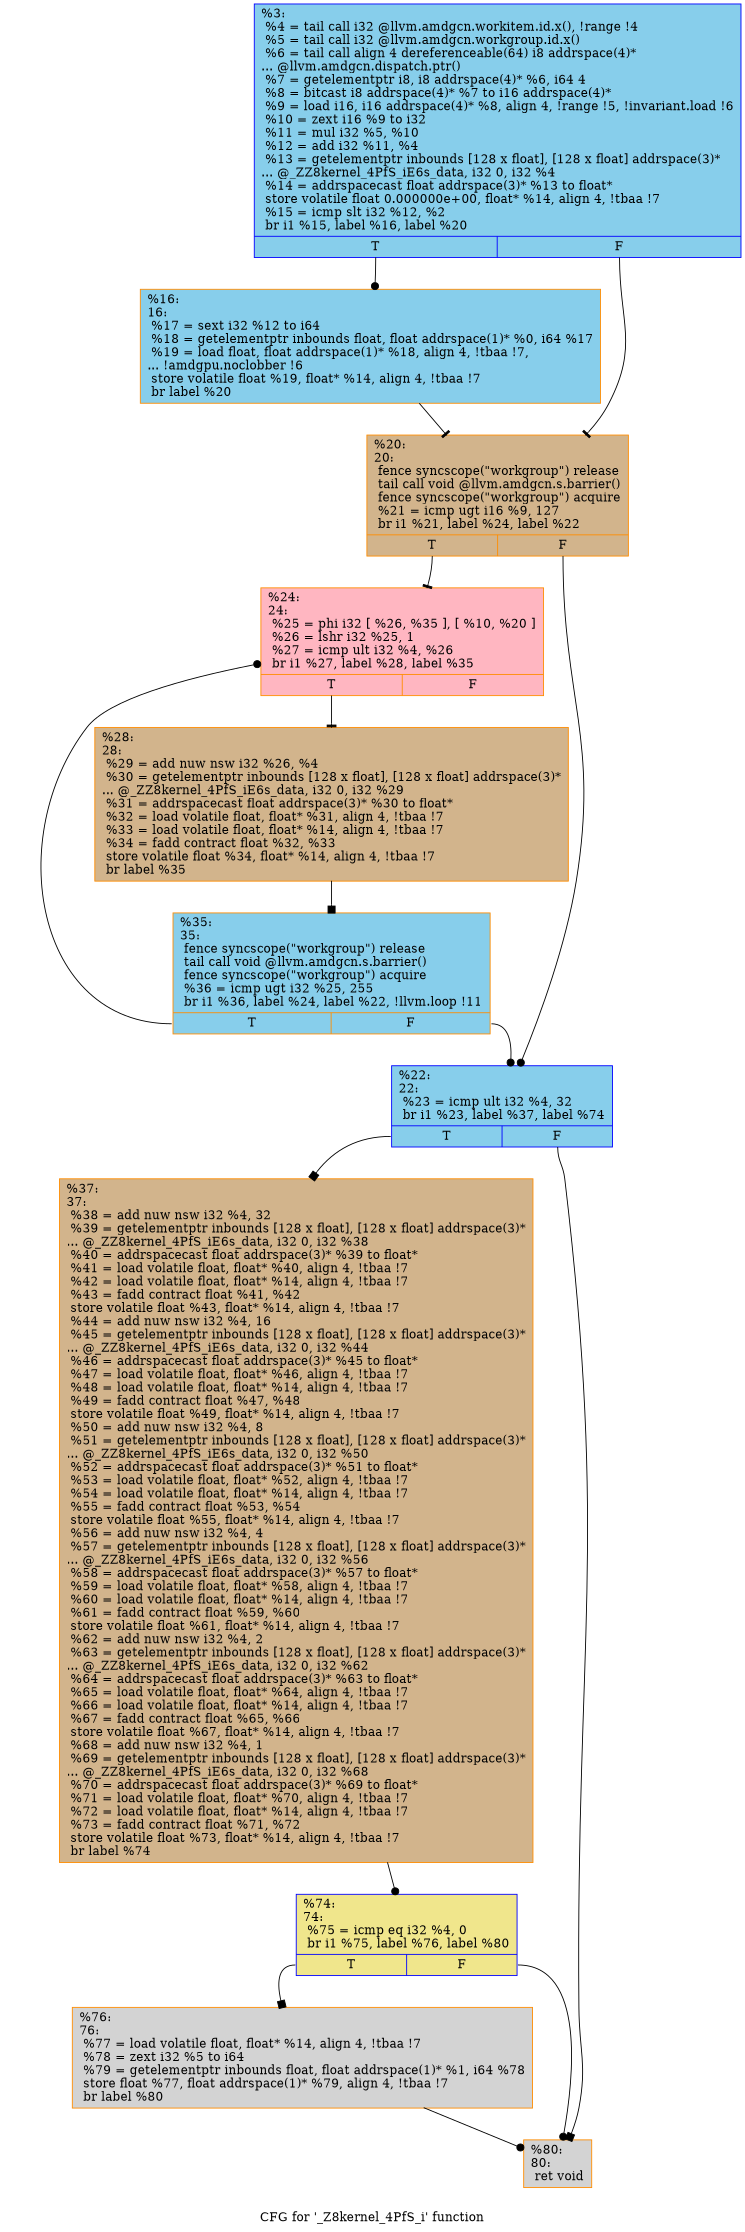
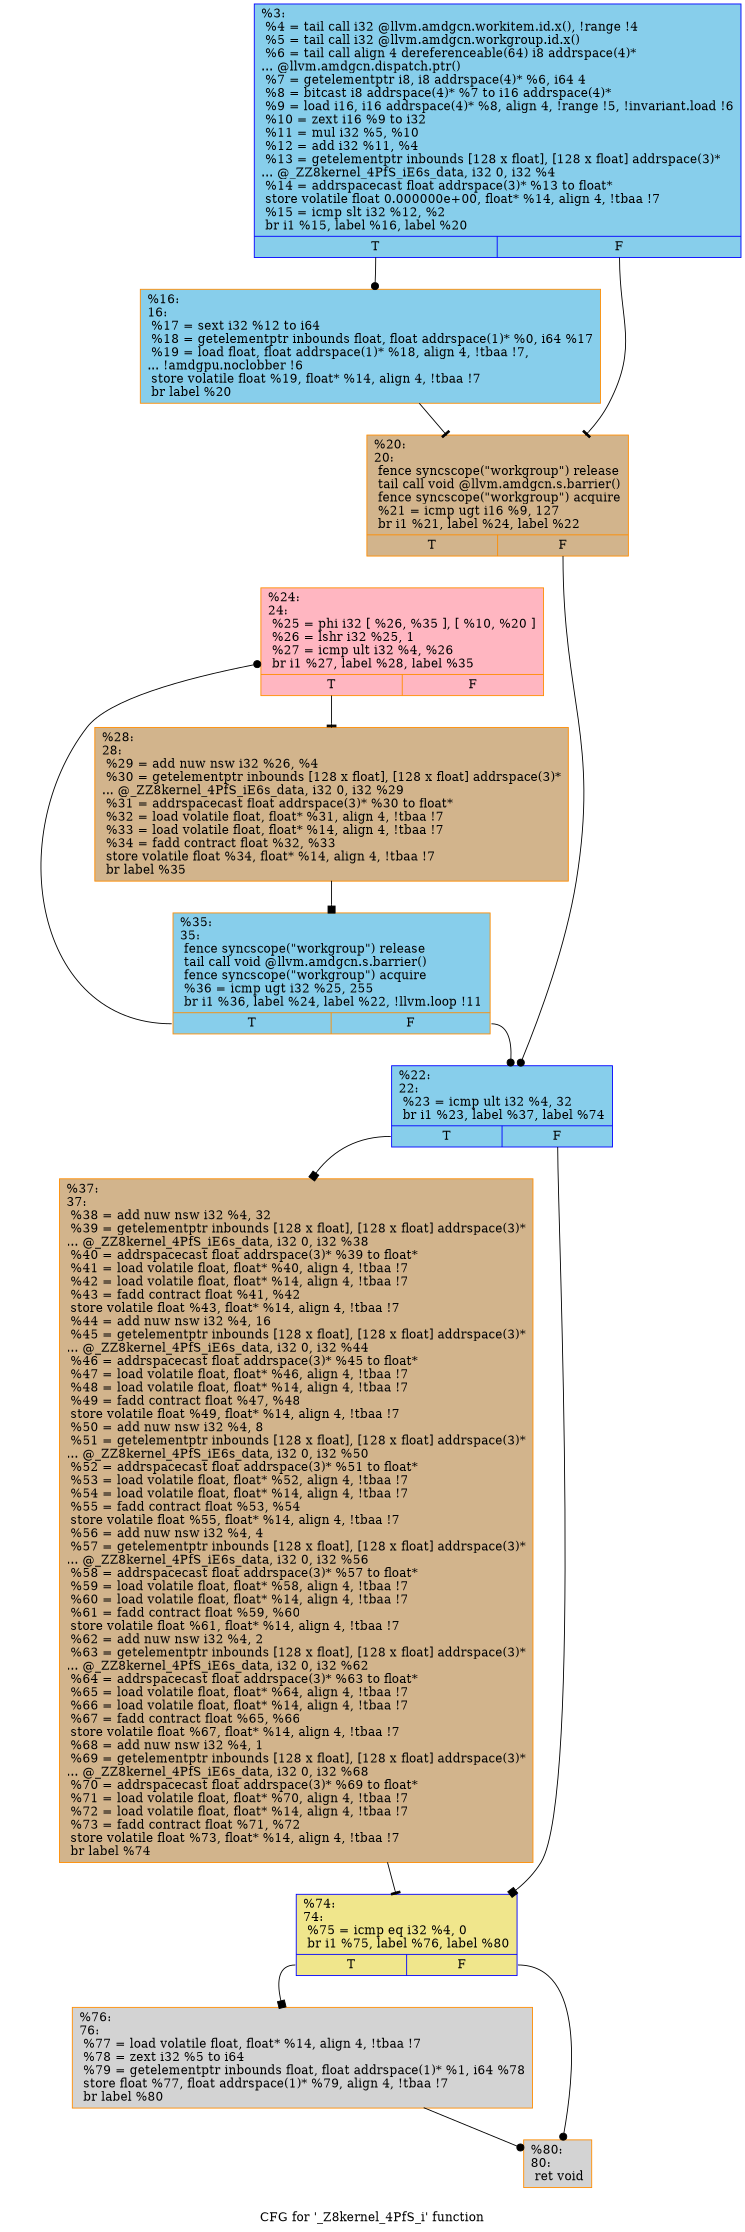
edge "%20:" -> "%24:": removed
edge "%22:" -> "%80:": now "%22:" -> "%74:"
edge "%37:" -> "%74:": arrowhead dot -> tee
